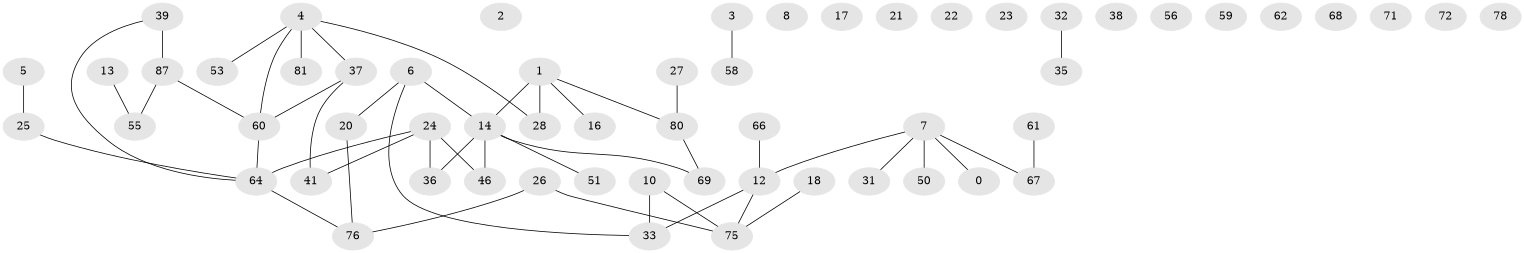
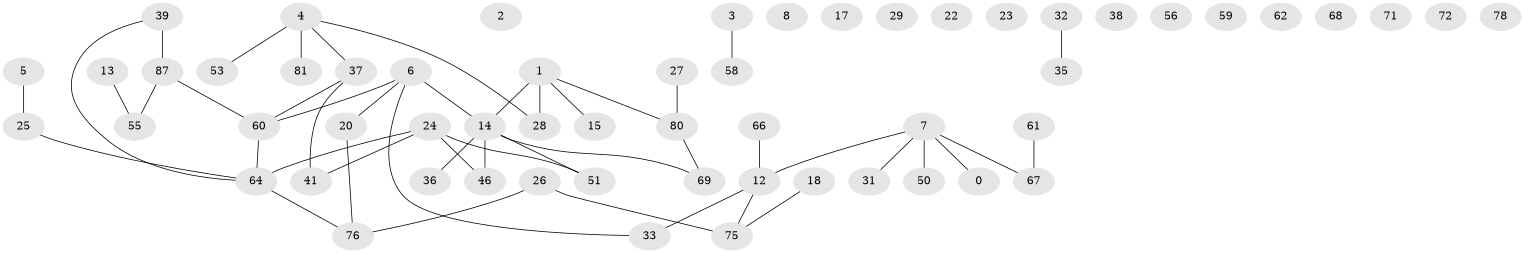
node "21": label "21" -> "29"
edge "4" -- "60": now "6" -- "60"
node "16": label "16" -> "15"
edge "24" -- "36": now "24" -- "51"
node "10": removed
